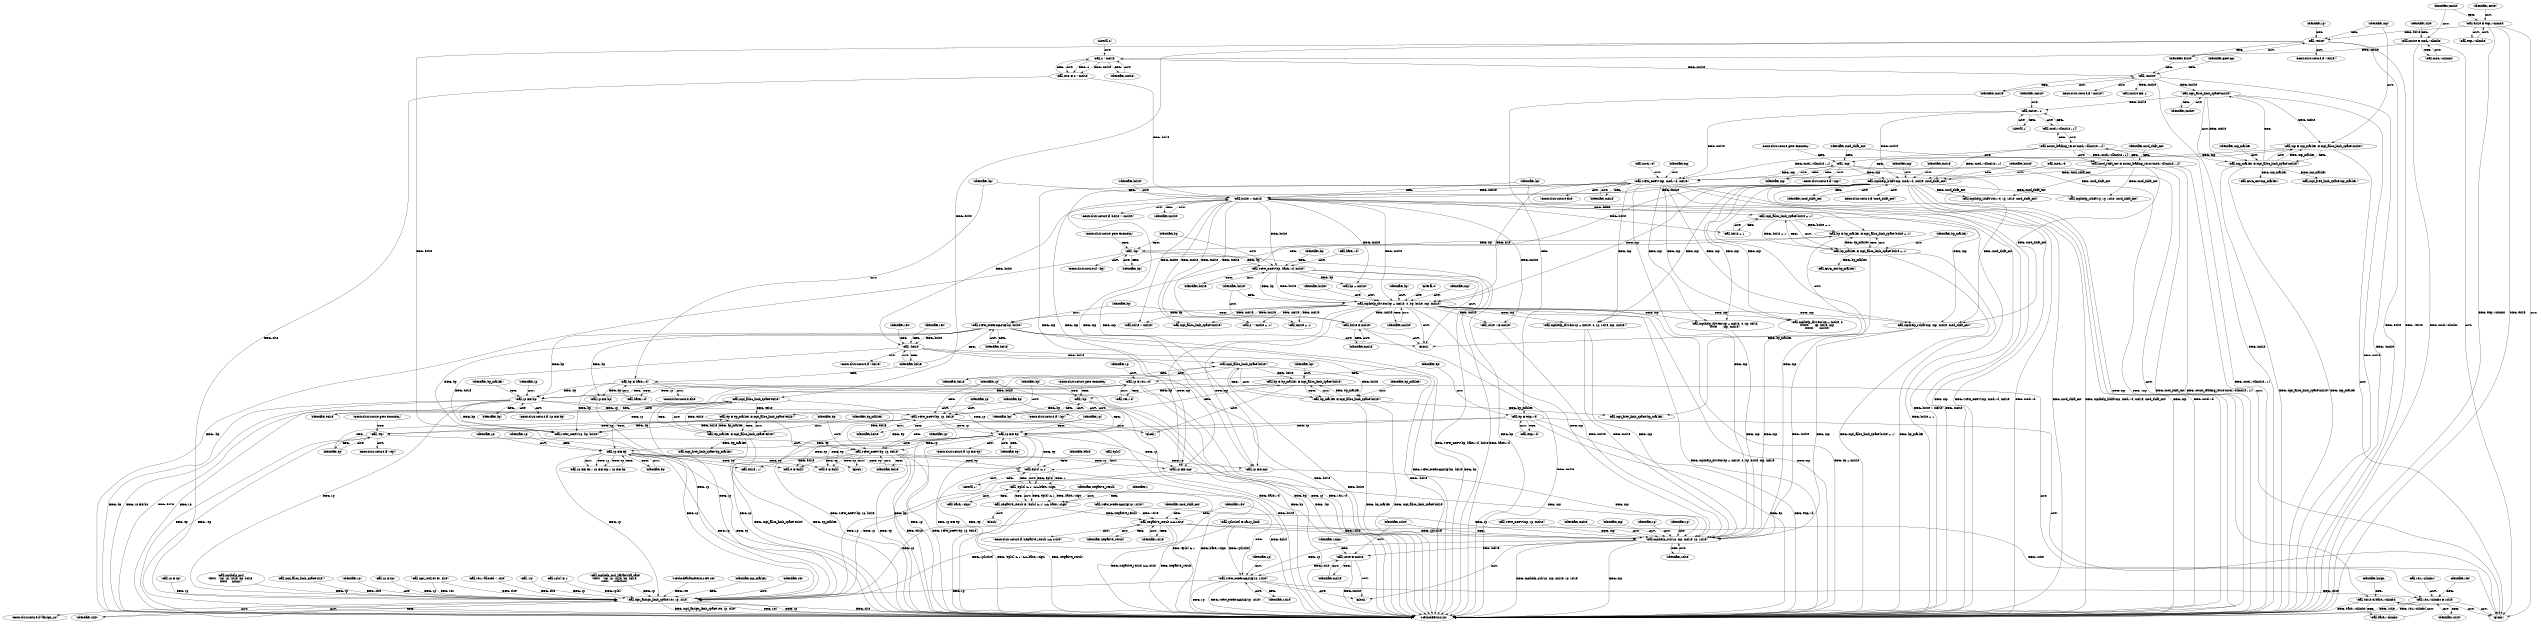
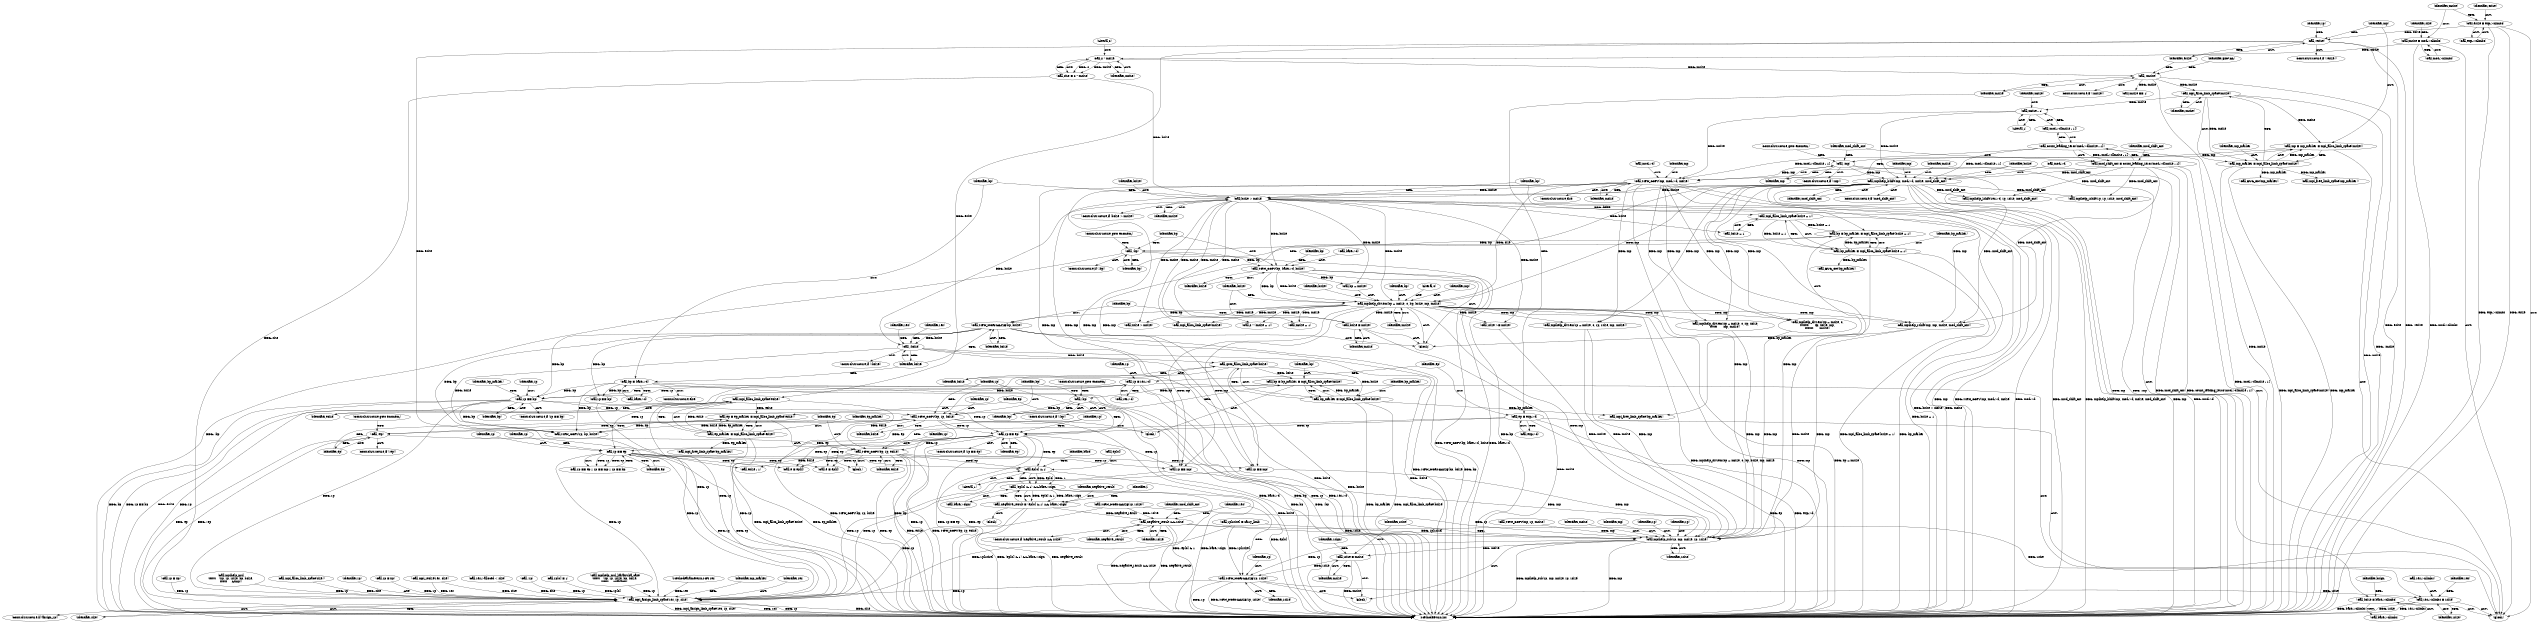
node "(Call,mpi_alloc_limb_space(bsize))": label "(Call,mpi_alloc_limb_space(bsize))" -> "(Call,goto_alloc_limb_space(bsize))"
node "(Call,bp = bp_marker = mpi_alloc_limb_space(bsize))": label "(Call,bp = bp_marker = mpi_alloc_limb_space(bsize))" -> "(Call,bp = bp_marker = mpi_alloc_limb_space(xsize))"
edge "(Call,bsize = base->nlimbs)" -> "(Call,base->nlimbs)": label "CFG: " -> "MPN: "
